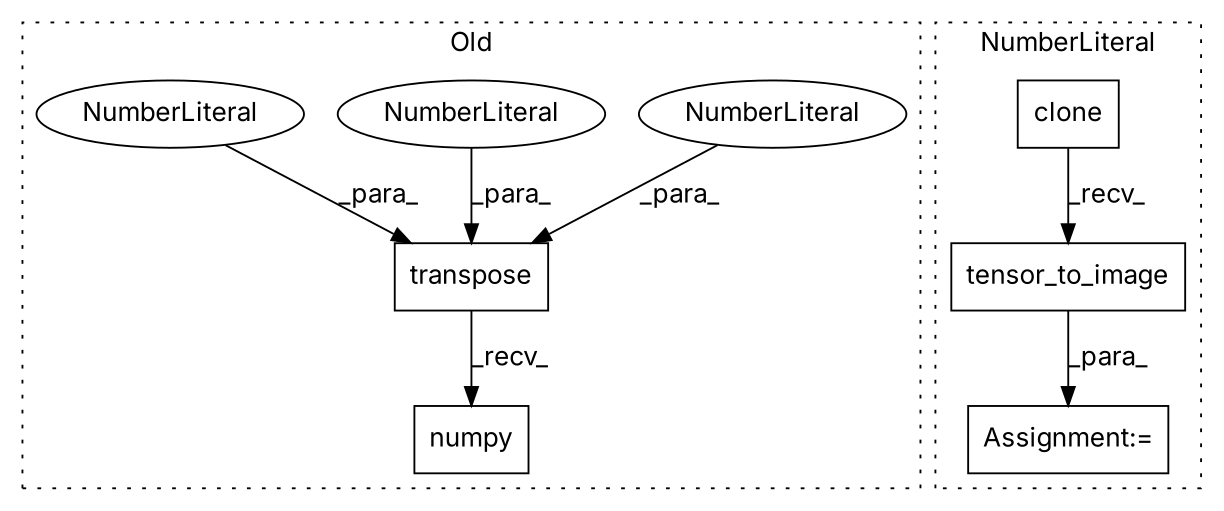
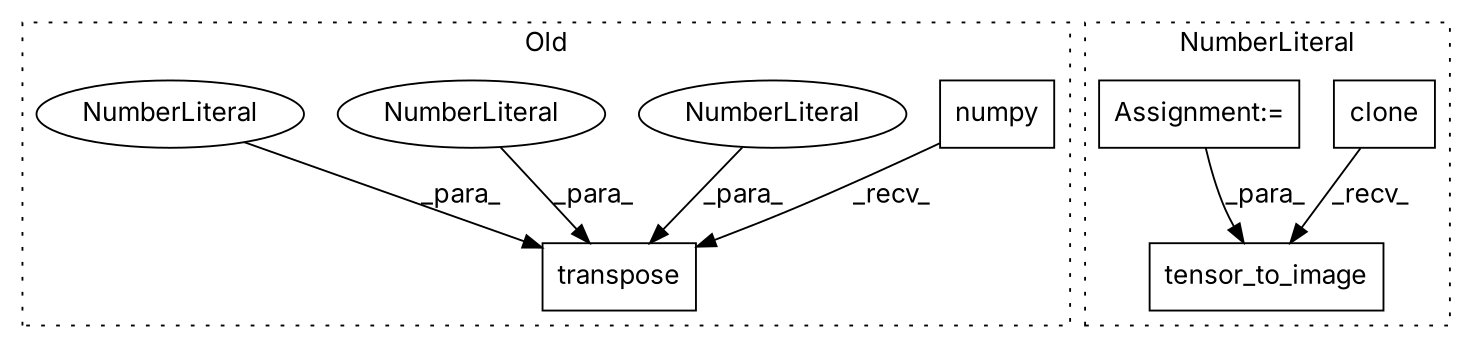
edge "transpose" -> "numpy": reversed
edge "tensor_to_image" -> "Assignment:=": reversed
